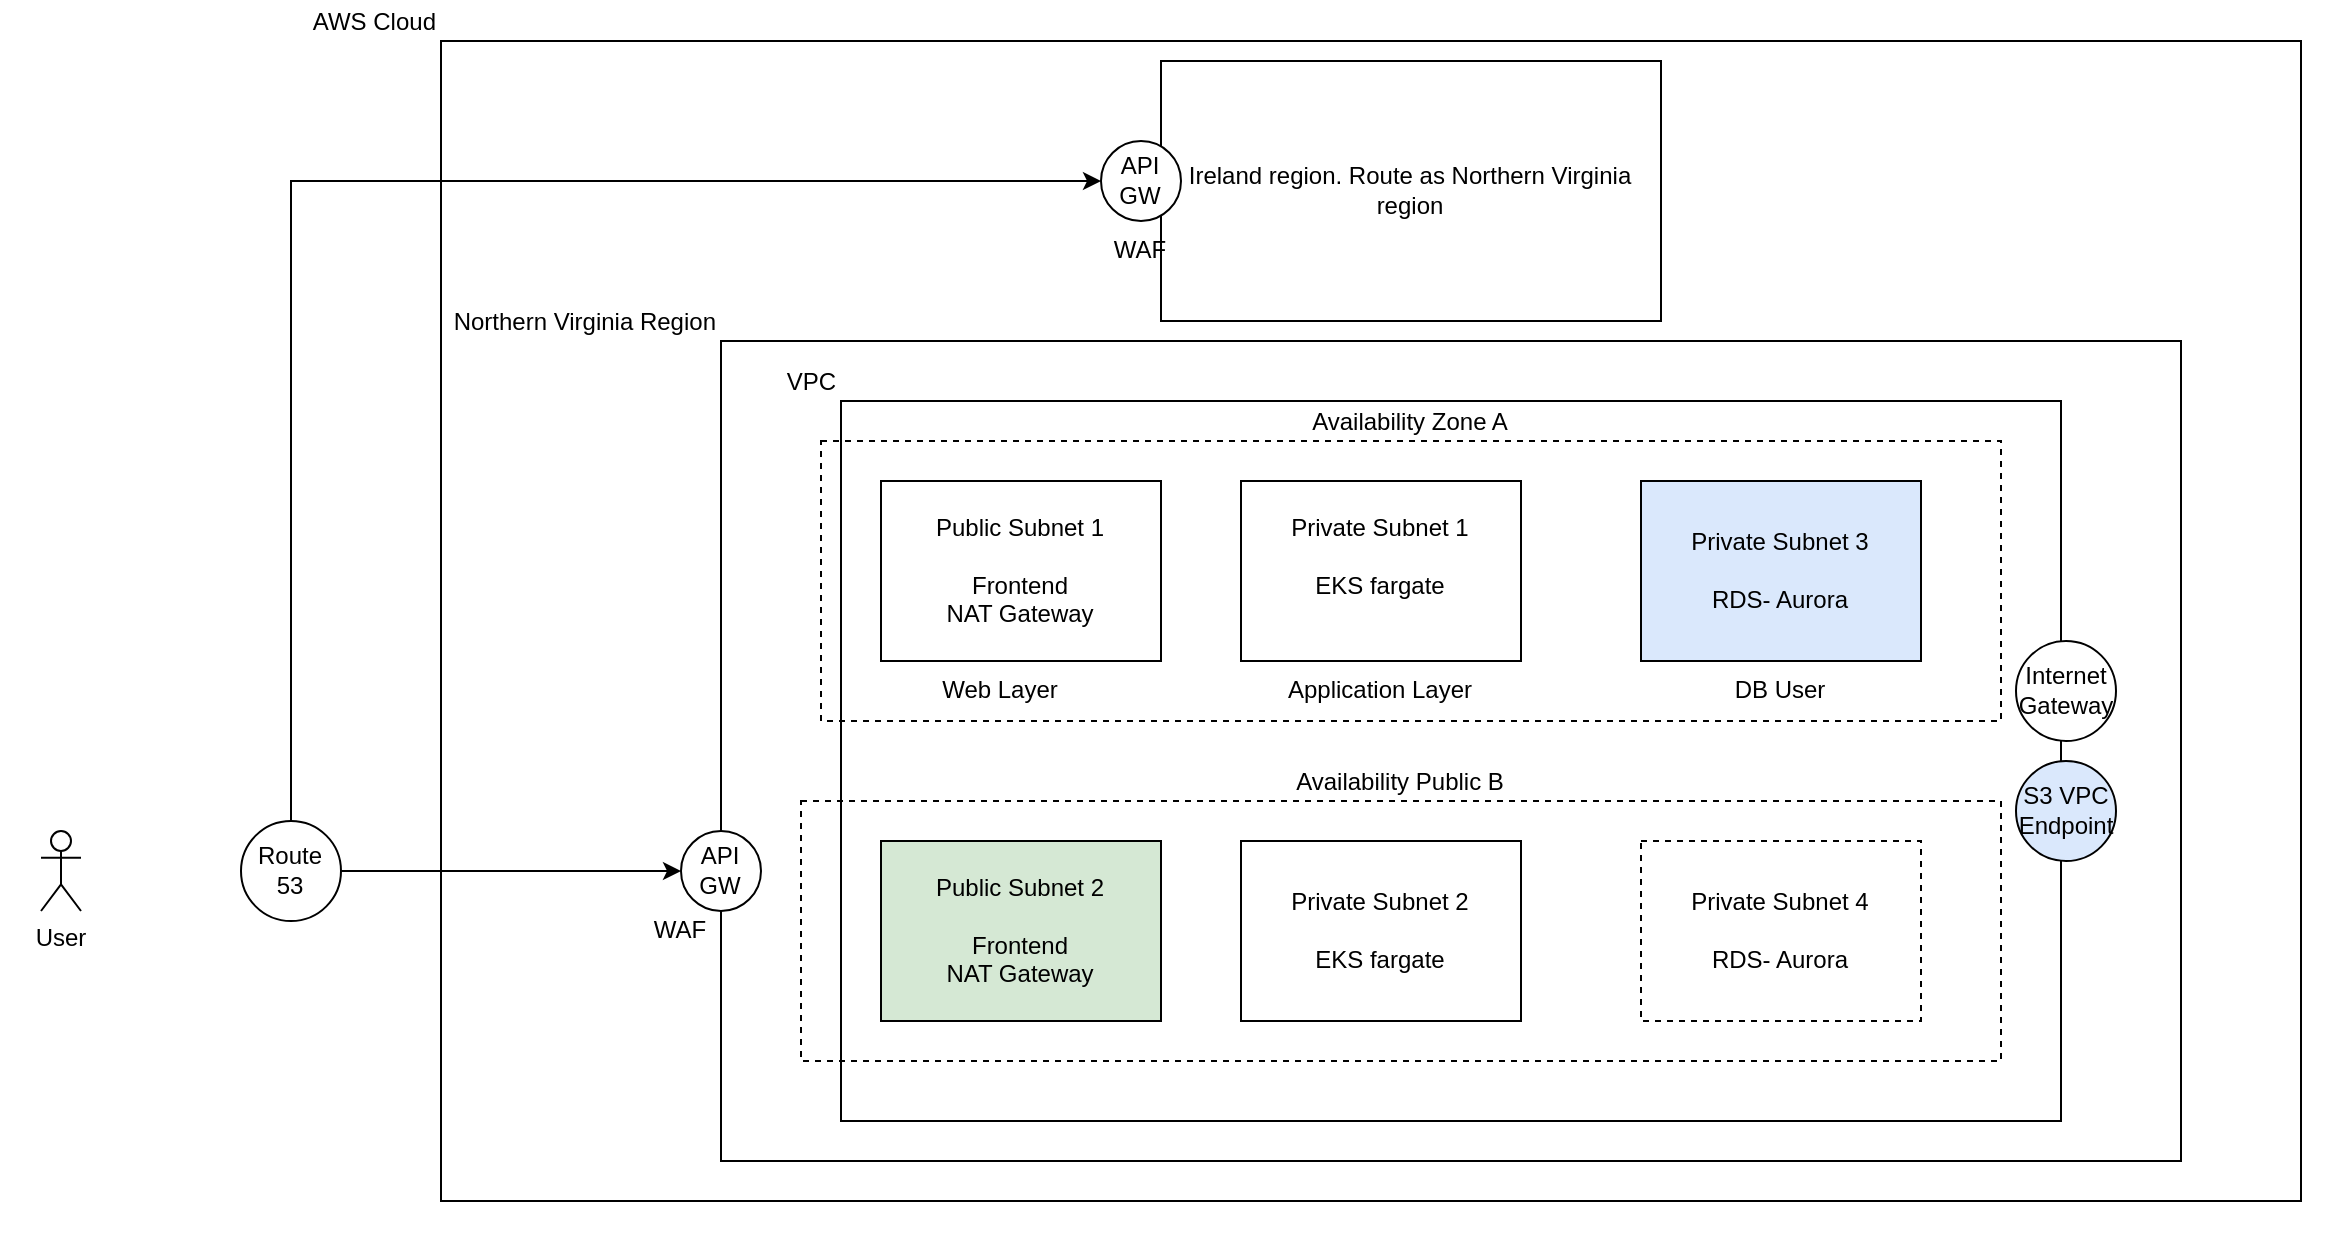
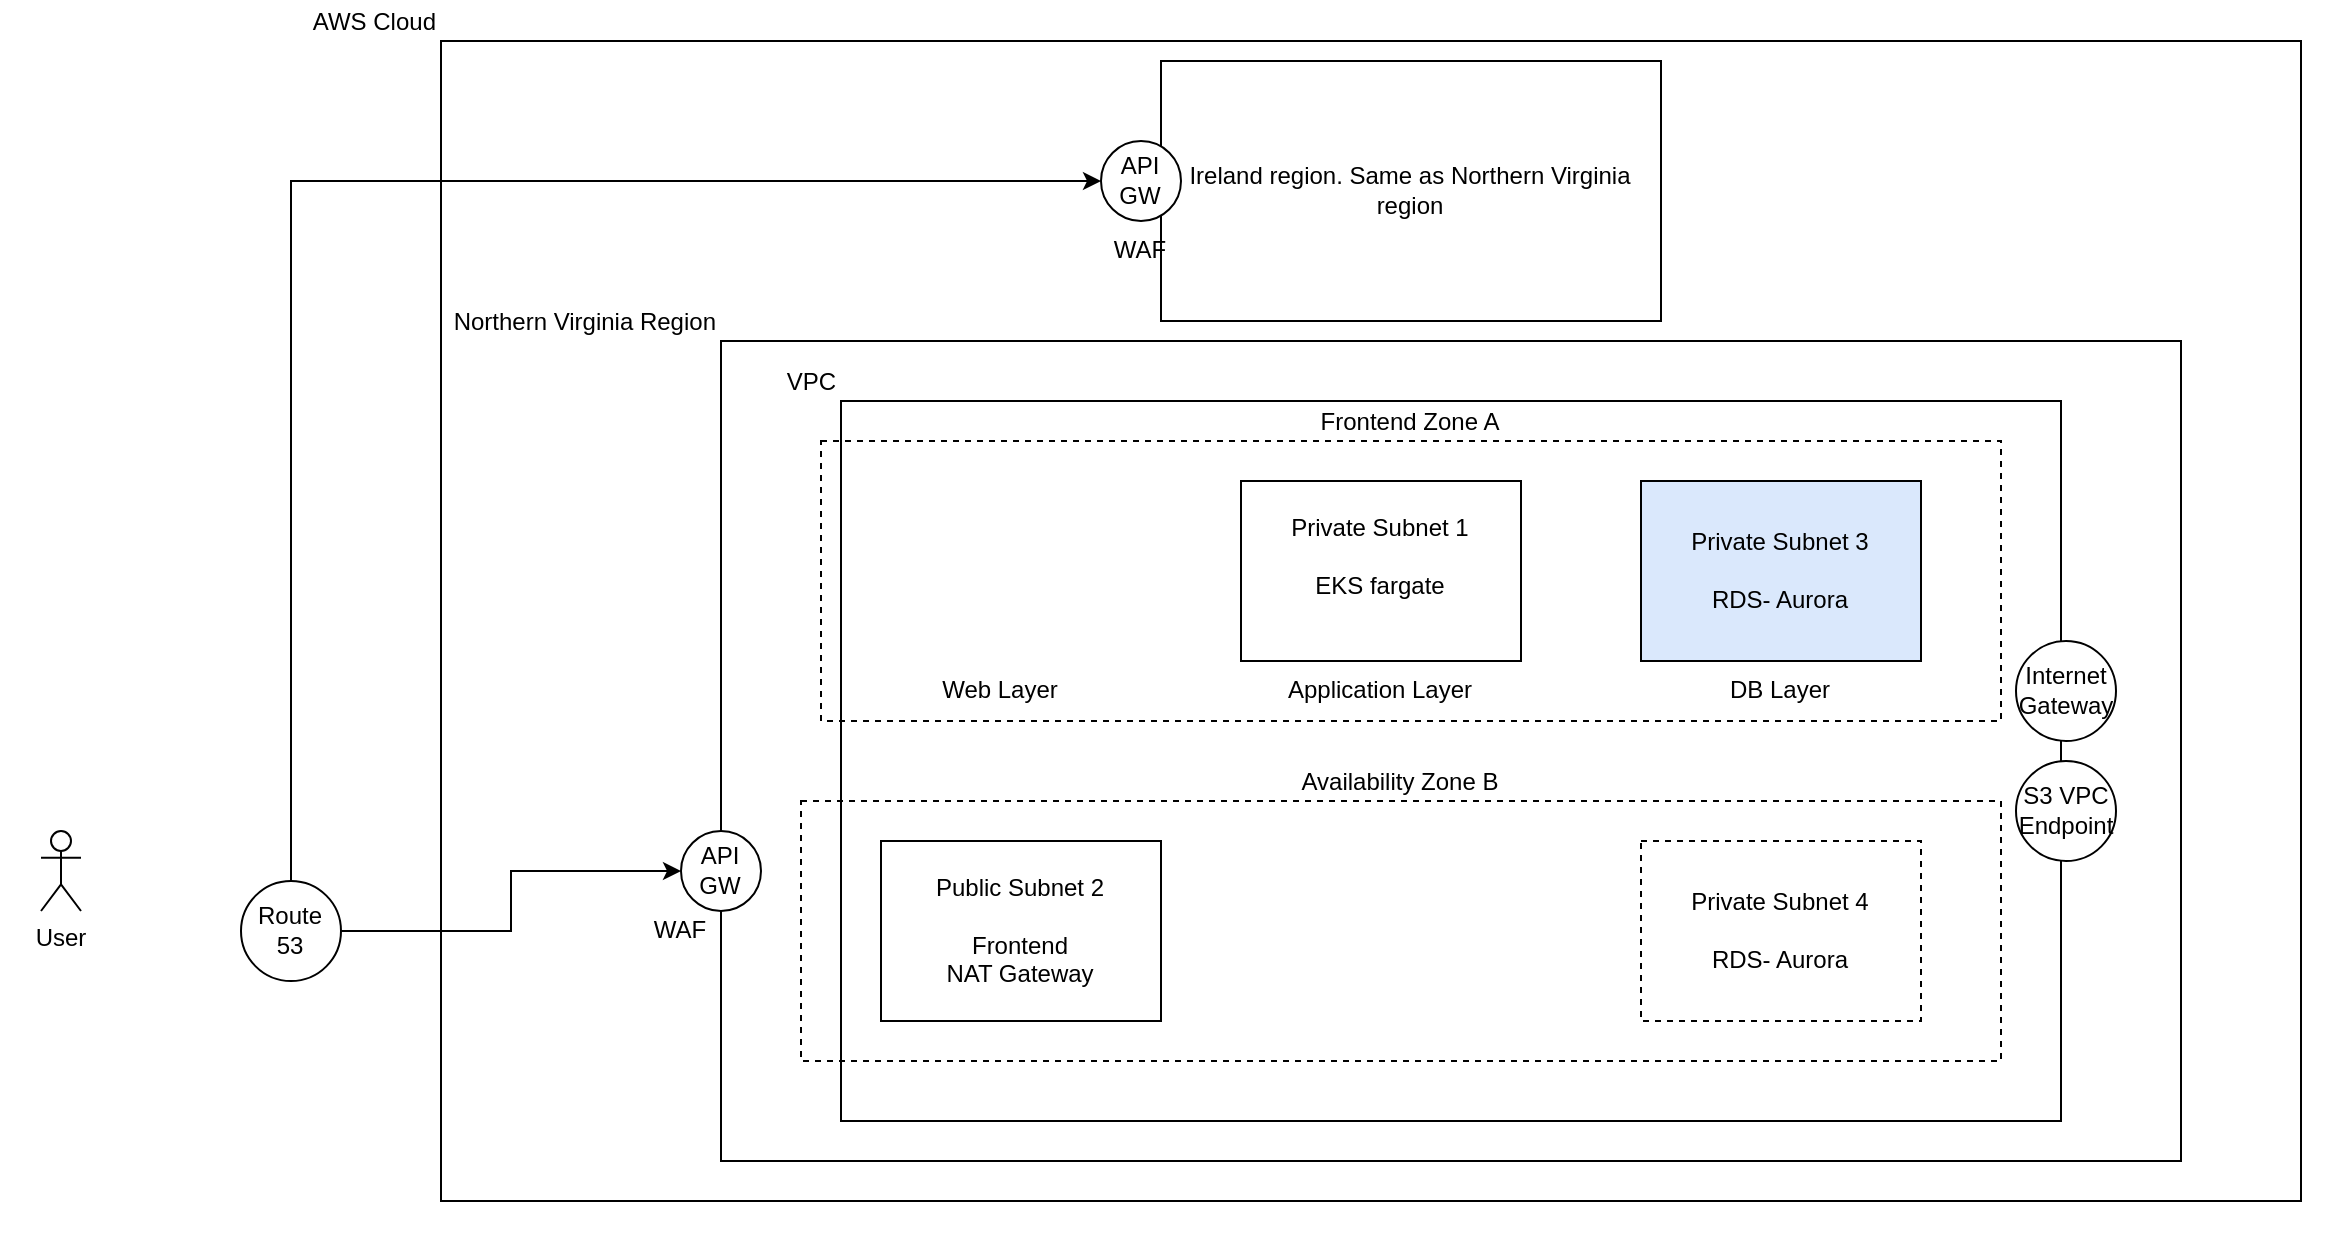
node "Ireland region. Route as Northern Virginia region": label "Ireland region. Route as Northern Virginia region" -> "Ireland region. Same as Northern Virginia region"
node "Availability Zone A": label "Availability Zone A" -> "Frontend Zone A"
node "Public Subnet 1 Frontend NAT Gateway": removed
node "DB User": label "DB User" -> "DB Layer"
node "Availability Public B": label "Availability Public B" -> "Availability Zone B"
node "S3 VPC Endpoint": fillcolor #dae8fc -> #ffffff
node "Route 53": moved (291, 871) -> (291, 931)
node "Public Subnet 2 Frontend NAT Gateway": fillcolor #d5e8d4 -> #ffffff
node "Private Subnet 2 EKS fargate": removed
